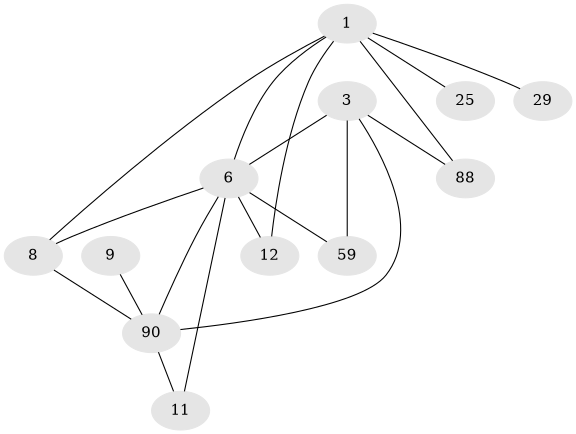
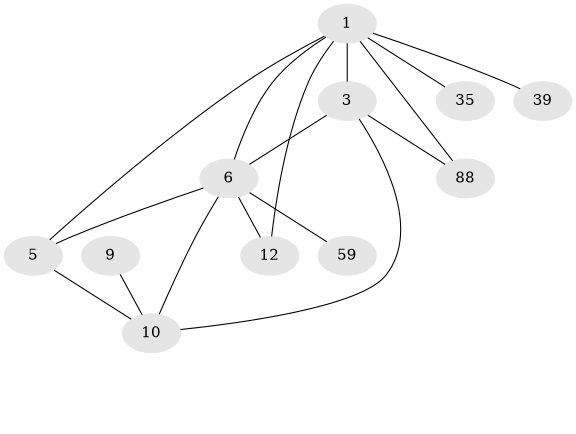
node "25": label "25" -> "35"
node "29": label "29" -> "39"
edge "3" -- "59": now "3" -- "1"
node "8": label "8" -> "5"
node "90": label "90" -> "10"
node "11": removed
